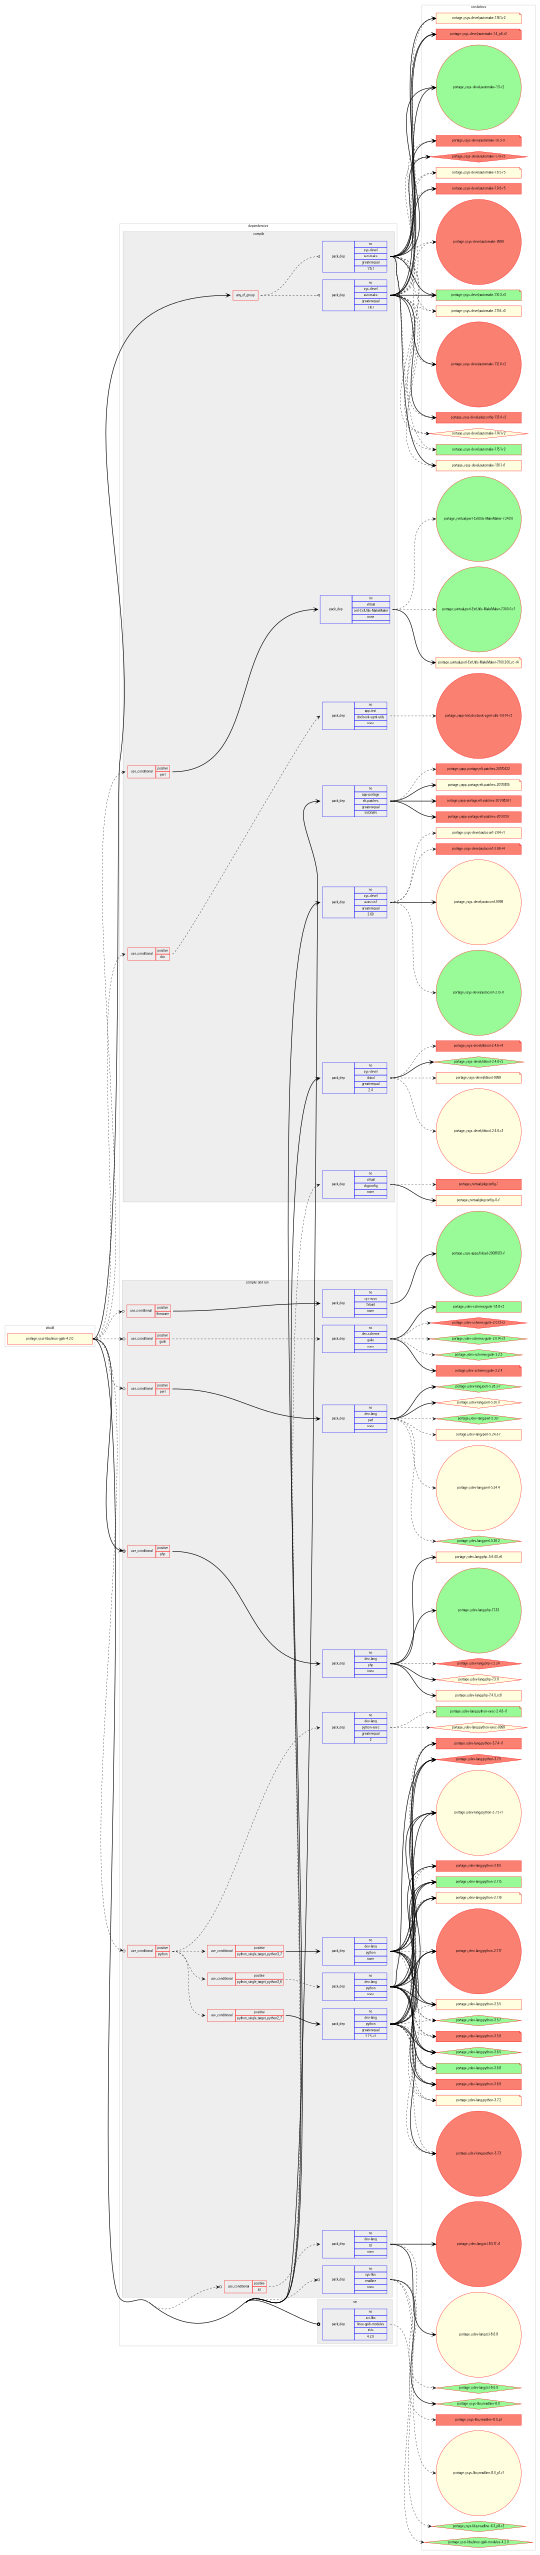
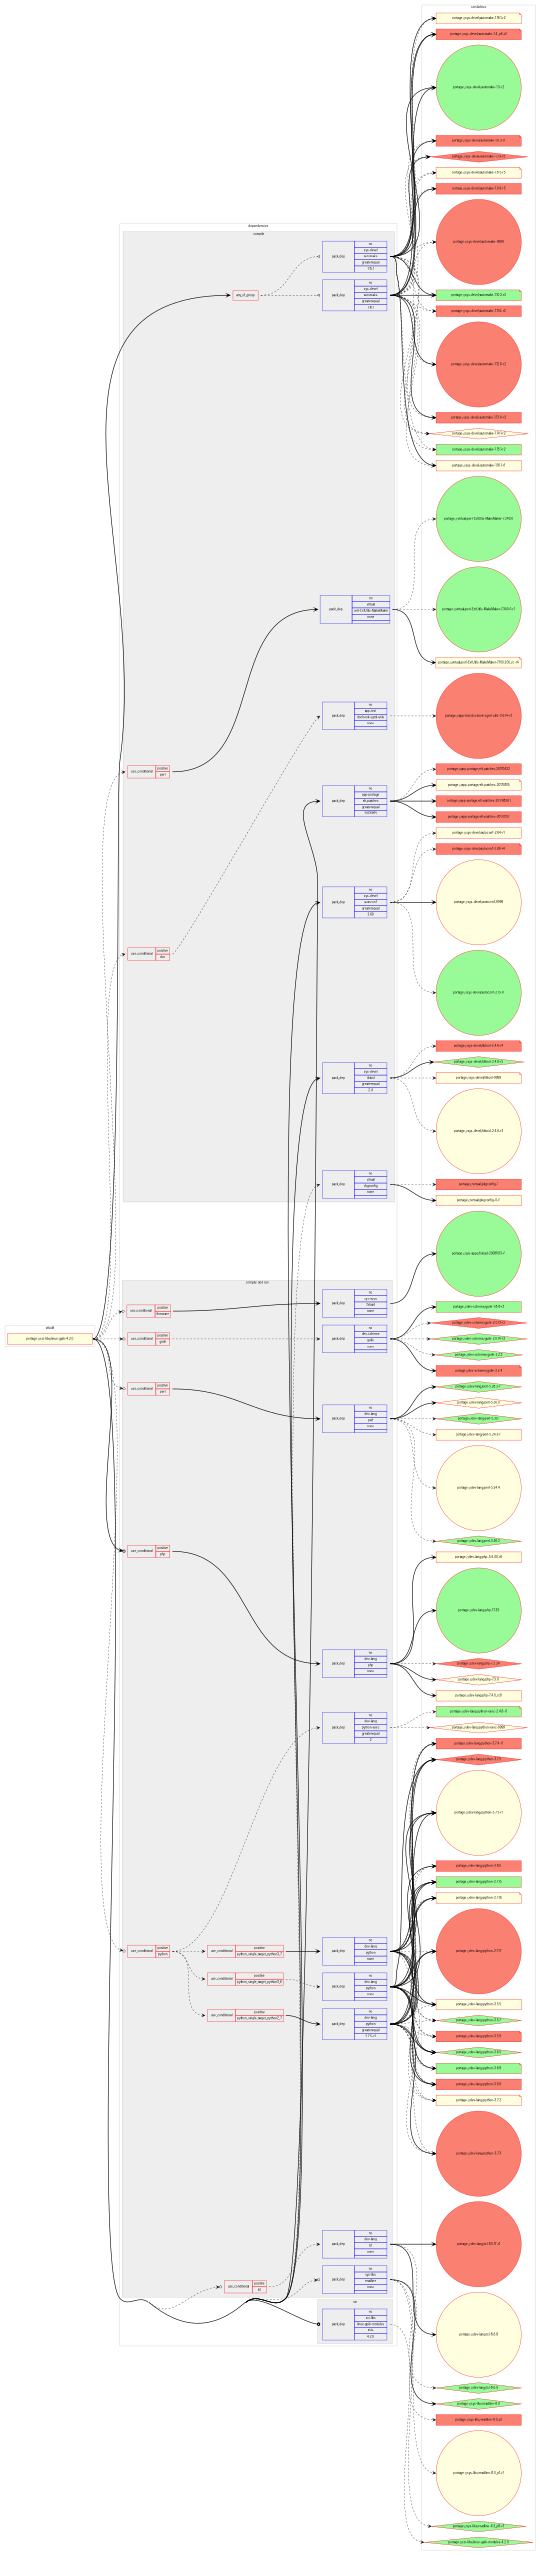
node "portage://sys-devel/automake-1.11.6-r3": fillcolor lightyellow -> salmon
node "portage://sys-devel/pkgconfig-1.13.4-r2": label "portage://sys-devel/pkgconfig-1.13.4-r2" -> "portage://sys-devel/automake-1.13.4-r2"
